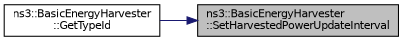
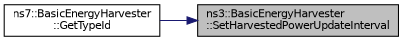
node "ns3::BasicEnergyHarvester ::GetTypeId": label "ns3::BasicEnergyHarvester ::GetTypeId" -> "ns7::BasicEnergyHarvester ::GetTypeId"
